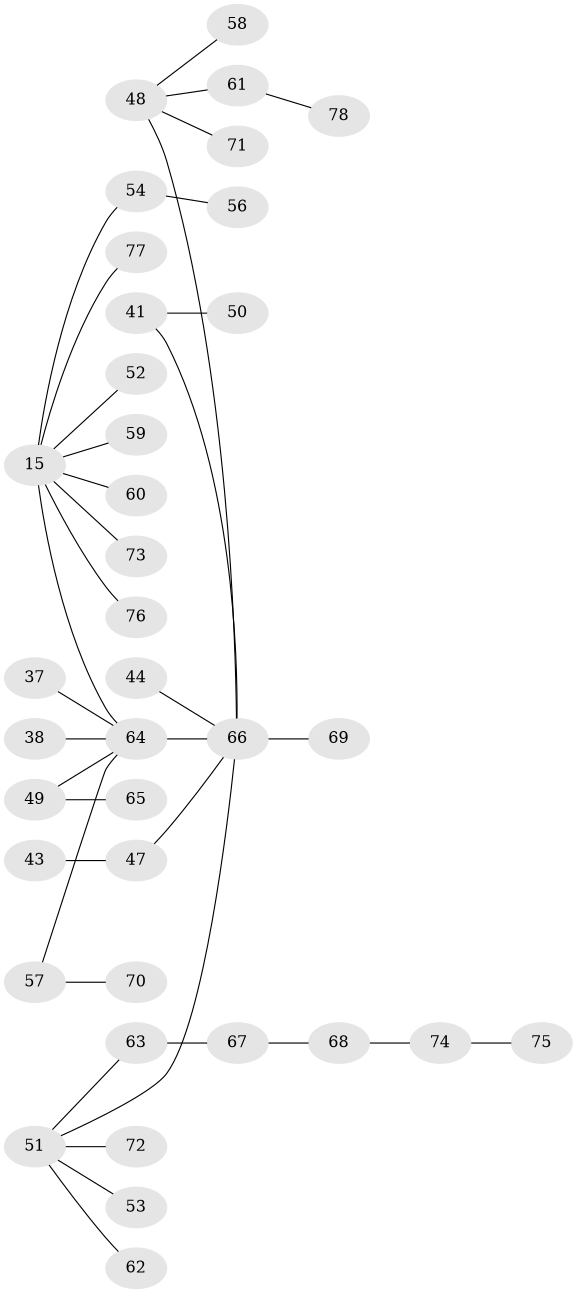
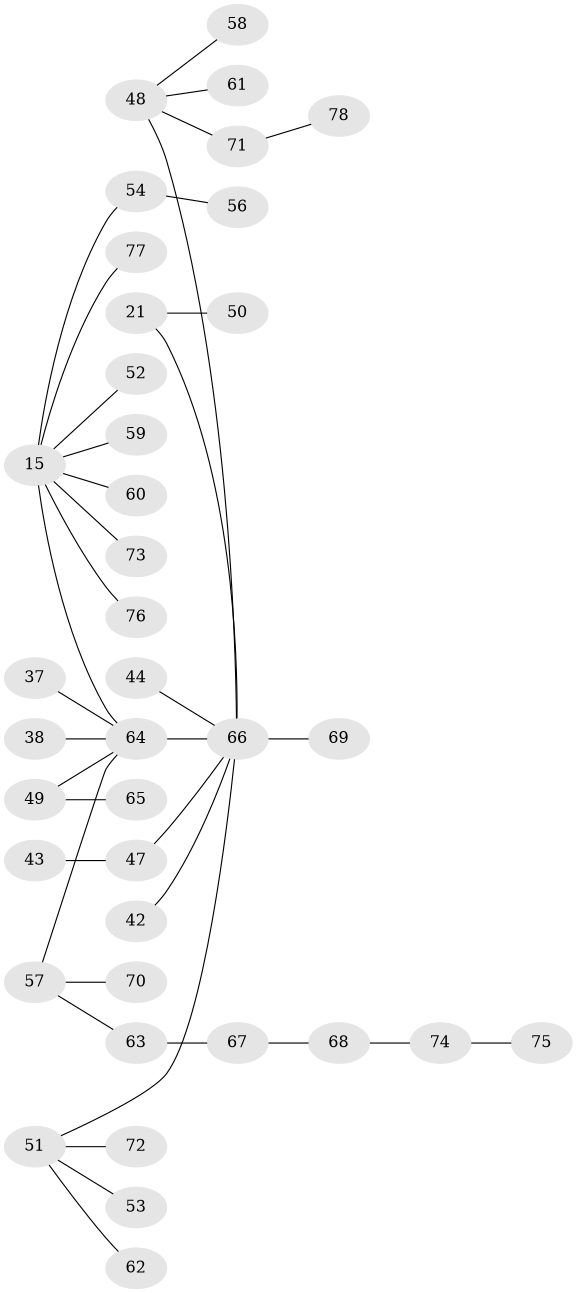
edge "61" -- "78": now "71" -- "78"
node "41": label "41" -> "21"
node "42": added
edge "63" -- "51": now "63" -- "57"
